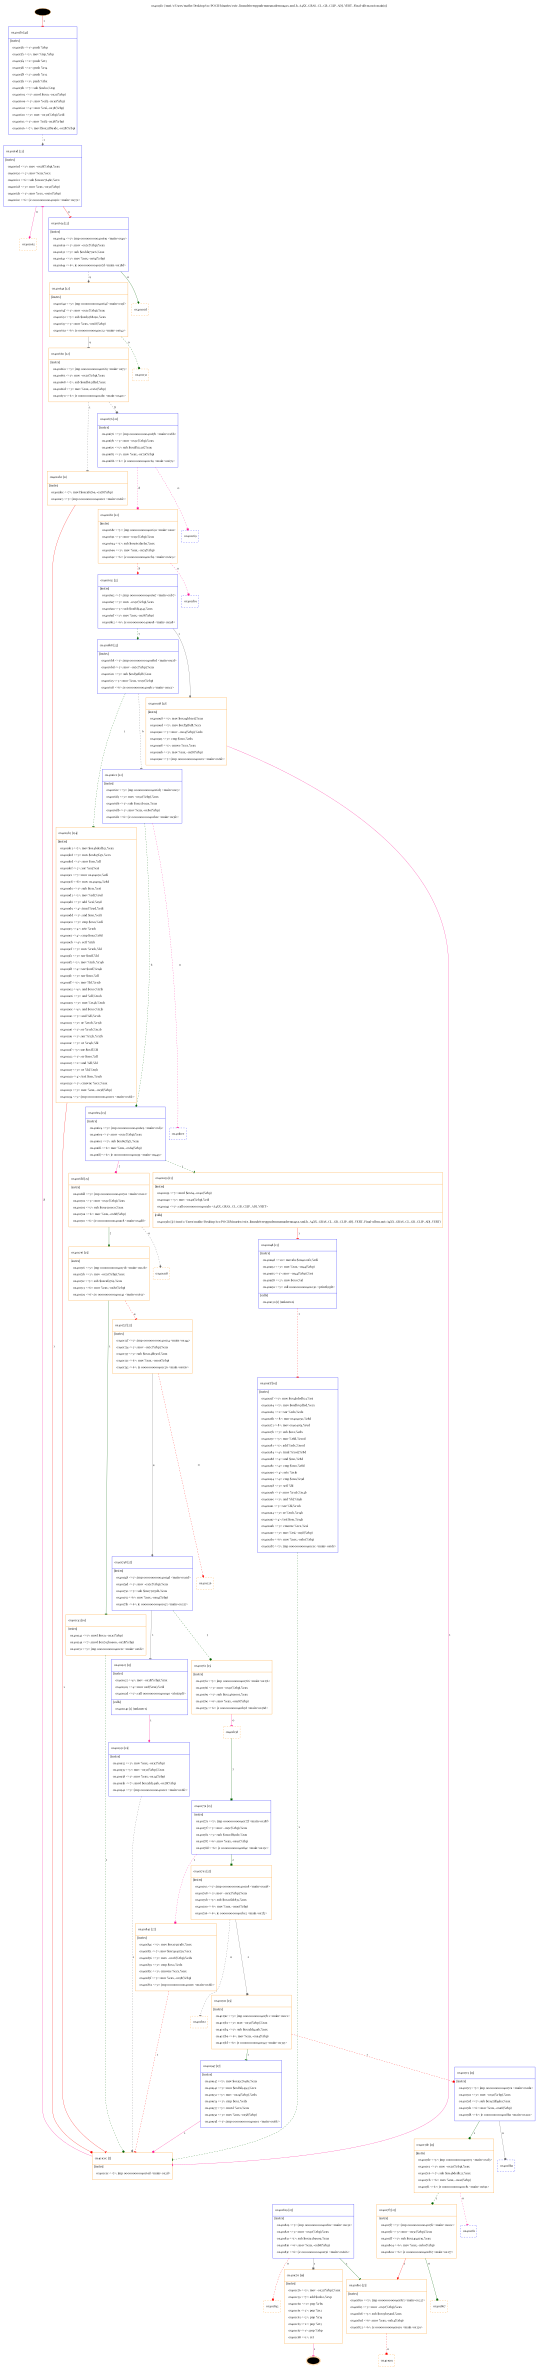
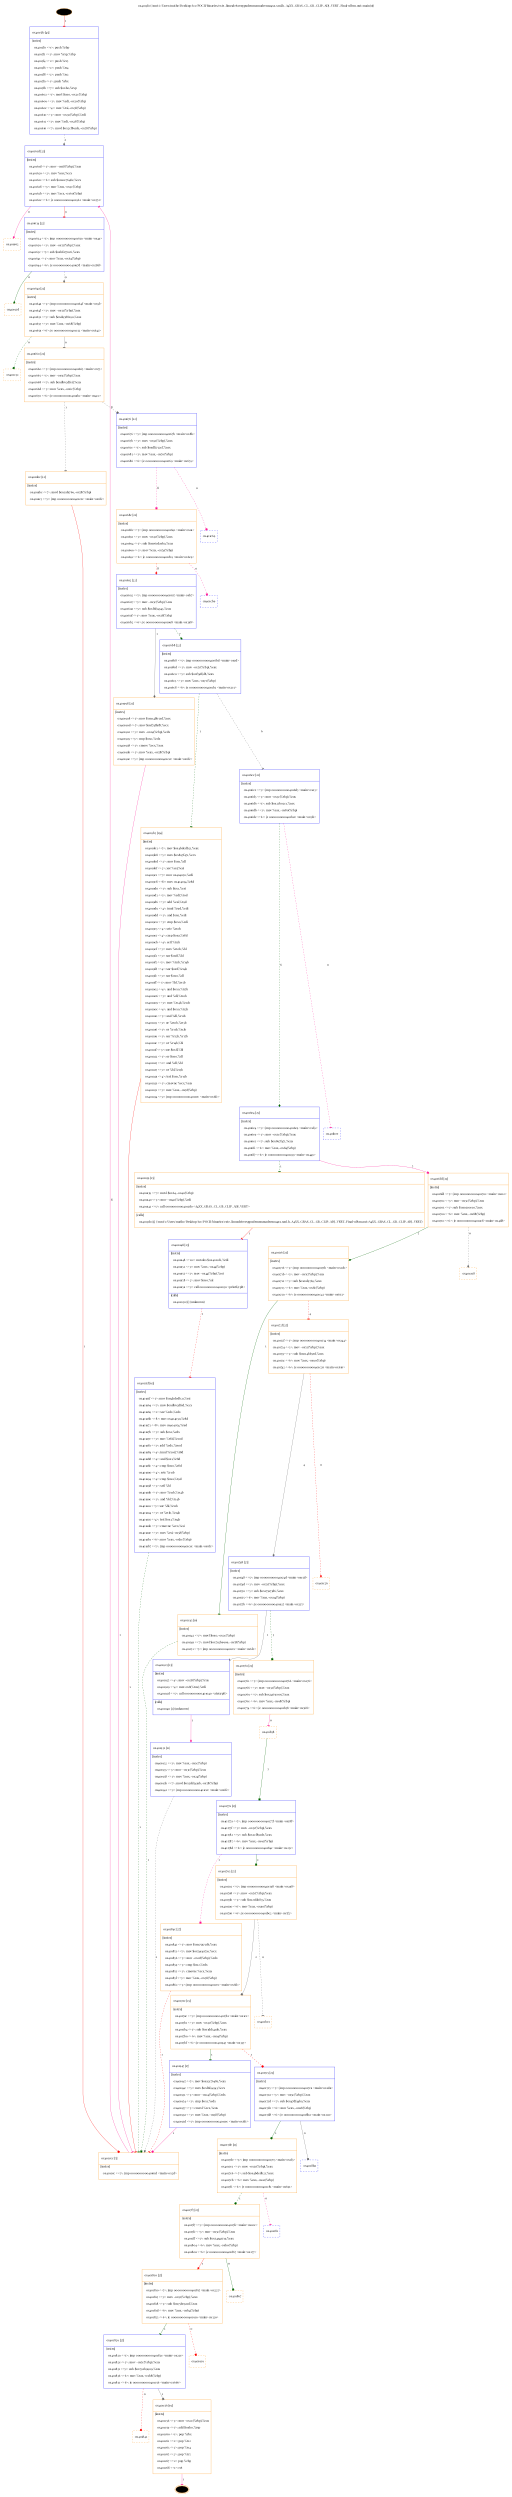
edge "0x401829 [25]" -> "0x401810 [25]": reversed
